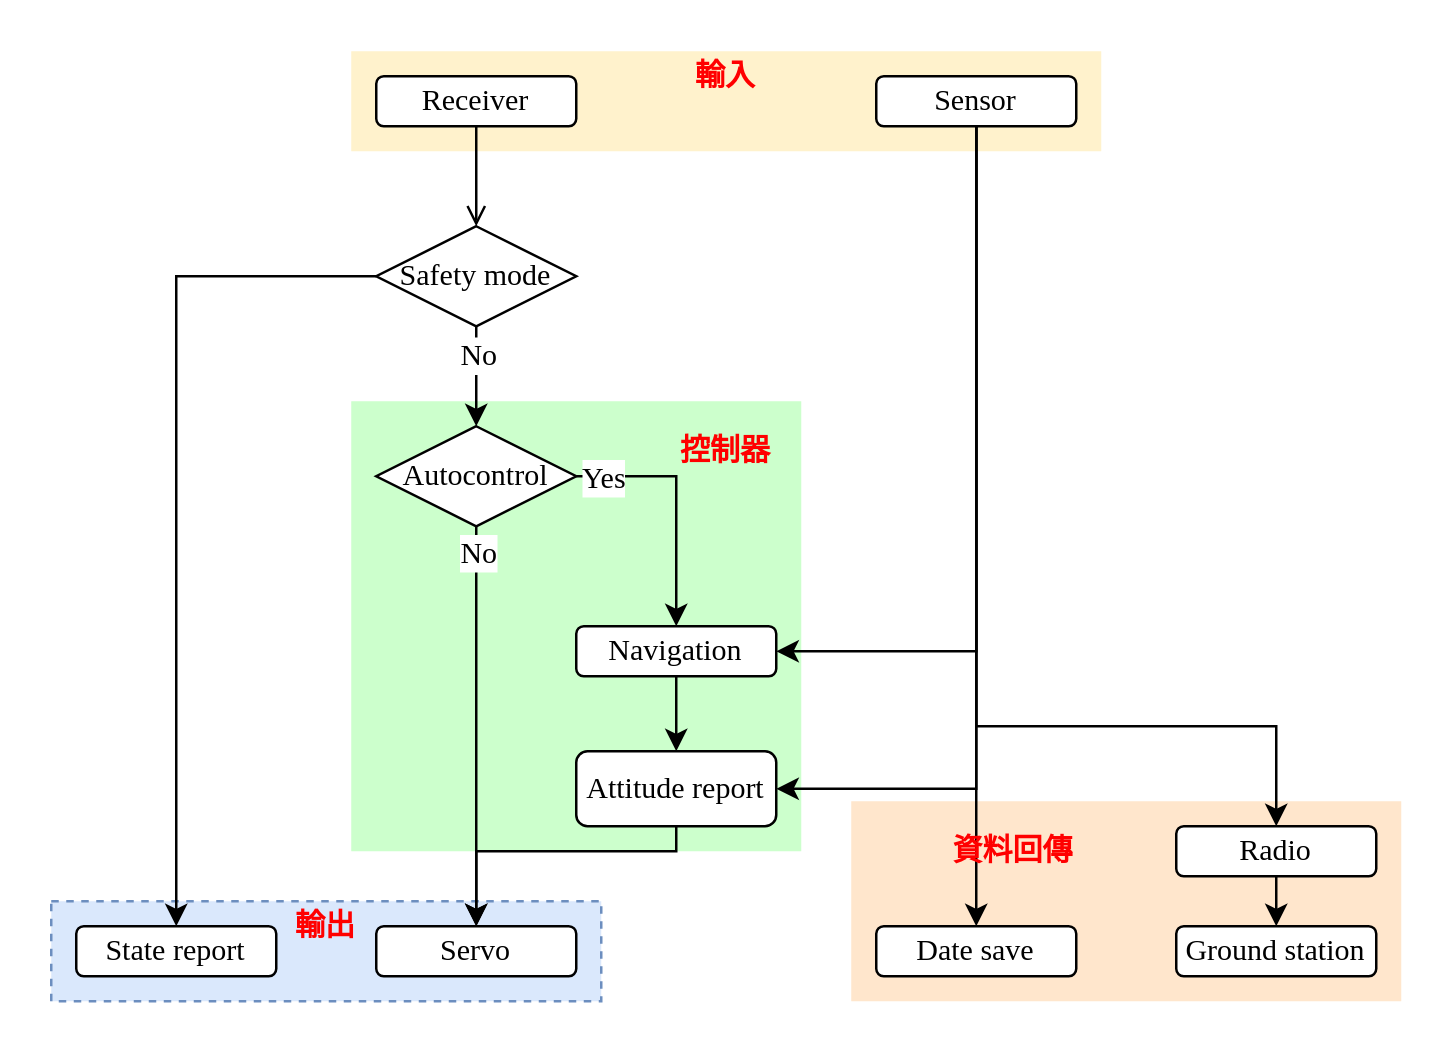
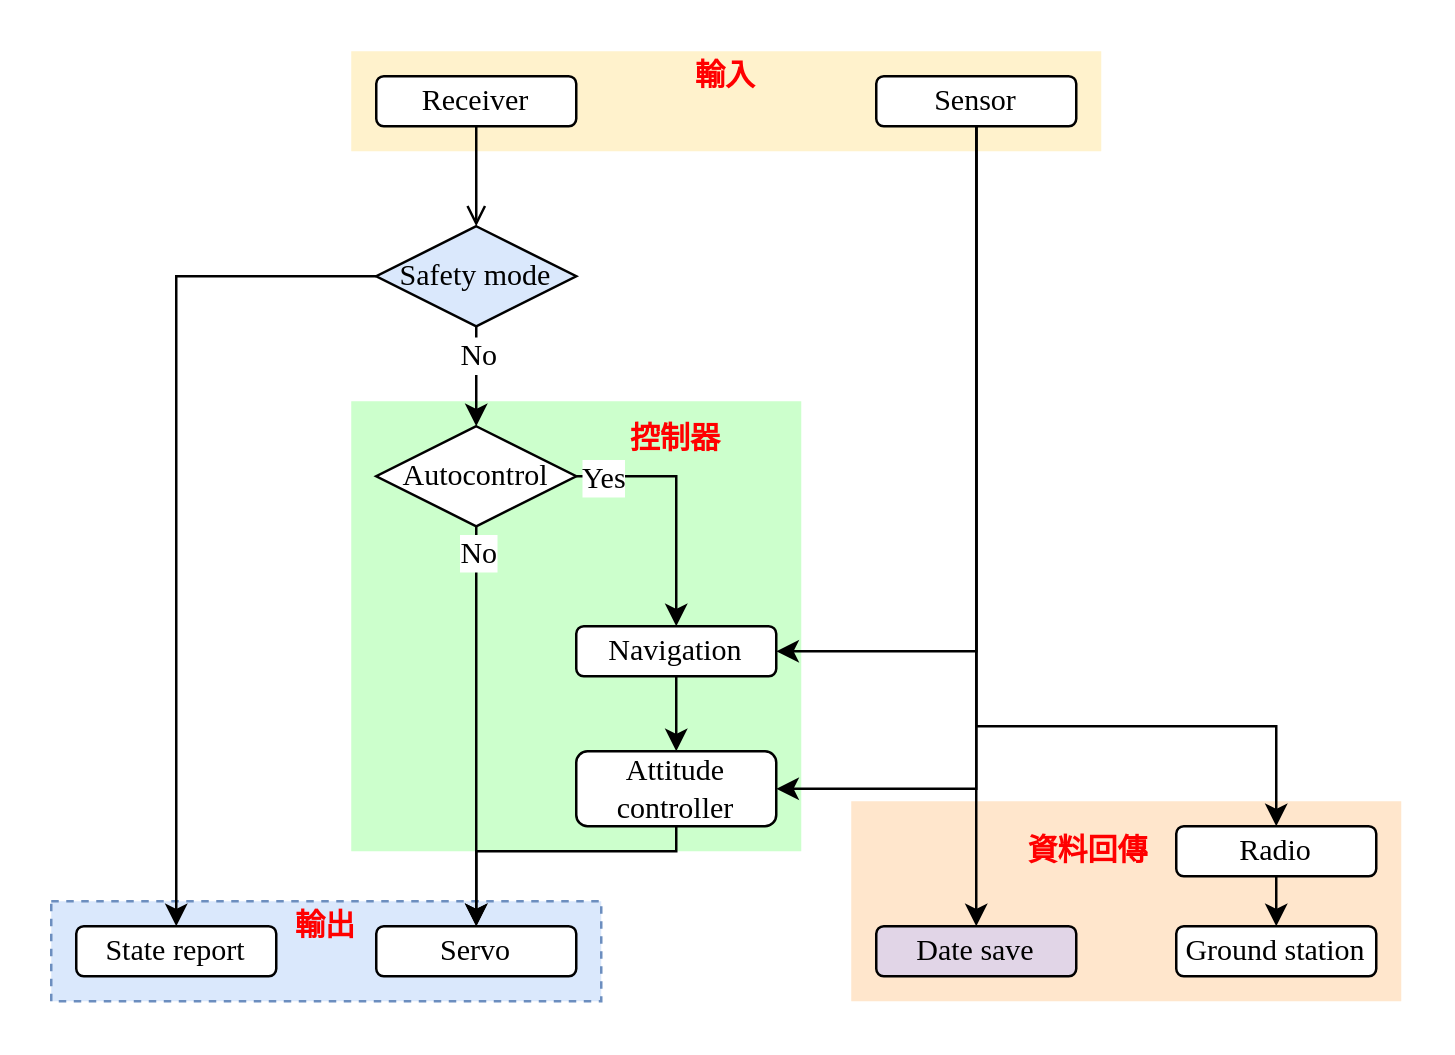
node "Safety mode": fillcolor #ffffff -> #dae8fc
node "控制器": moved (726, 451) -> (676, 439)
node "Attitude report": label "Attitude report" -> "Attitude controller"
node "資料回傳": moved (1014, 851) -> (1089, 851)
node "Date save": fillcolor #ffffff -> #e1d5e7
